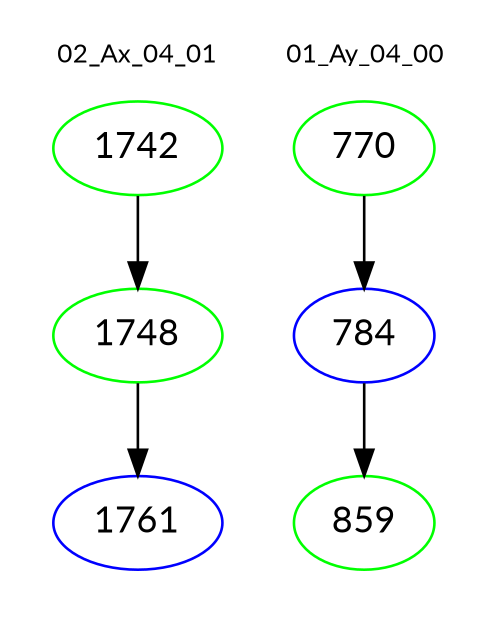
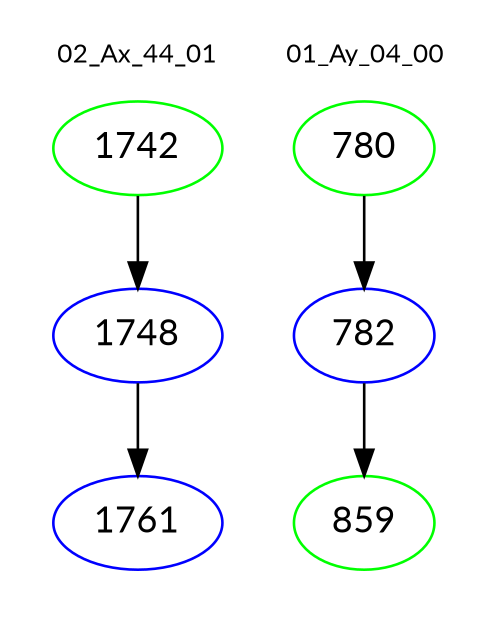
cluster "02_Ax_04_01": label "02_Ax_04_01" -> "02_Ax_44_01"
node "770": label "770" -> "780"
node "1748": color green -> blue
node "784": label "784" -> "782"
